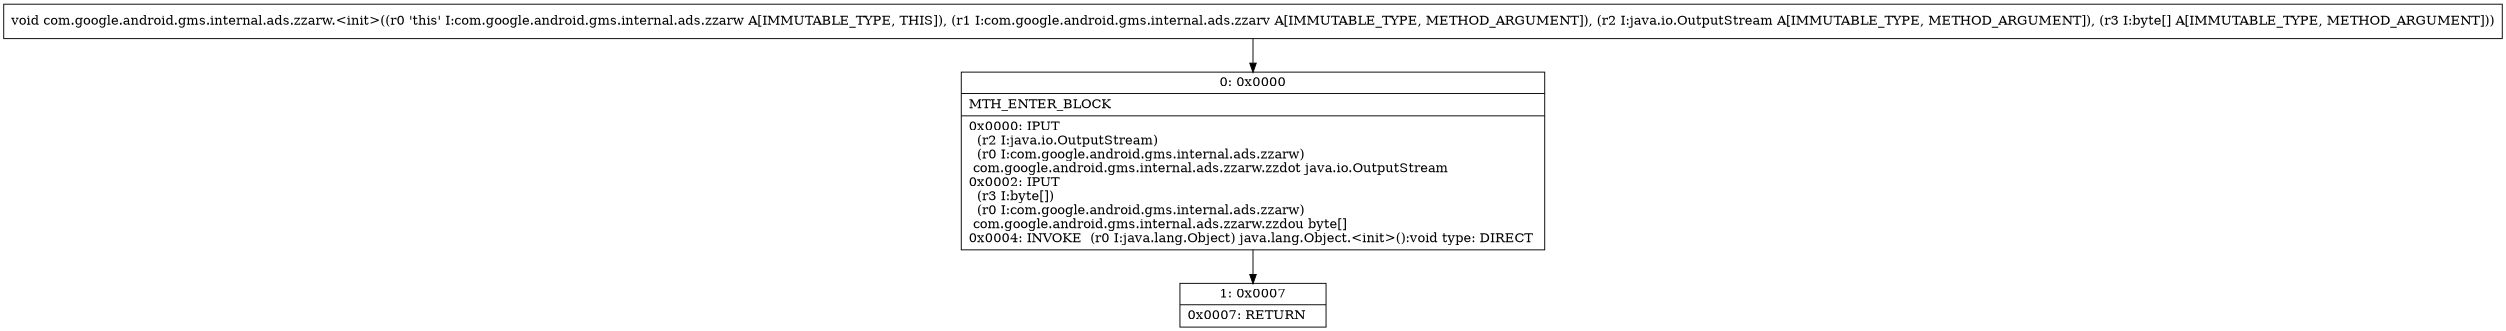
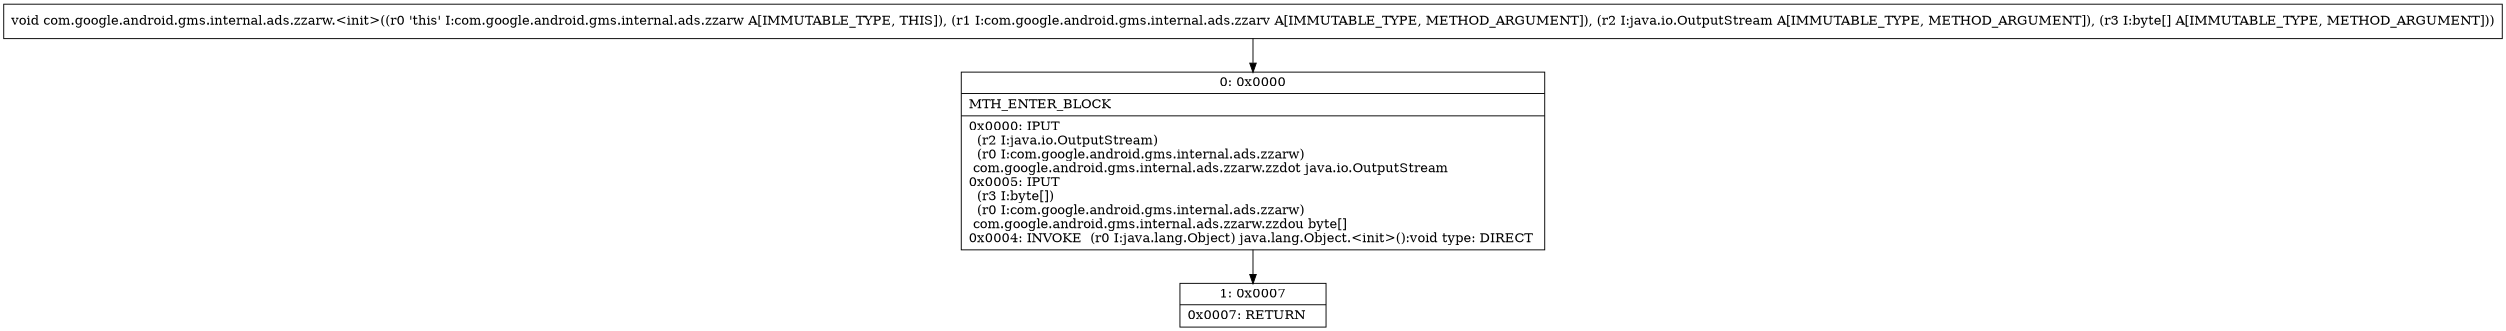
node "0: 0x0000": text "0x0002: IPUT" -> "0x0005: IPUT"
